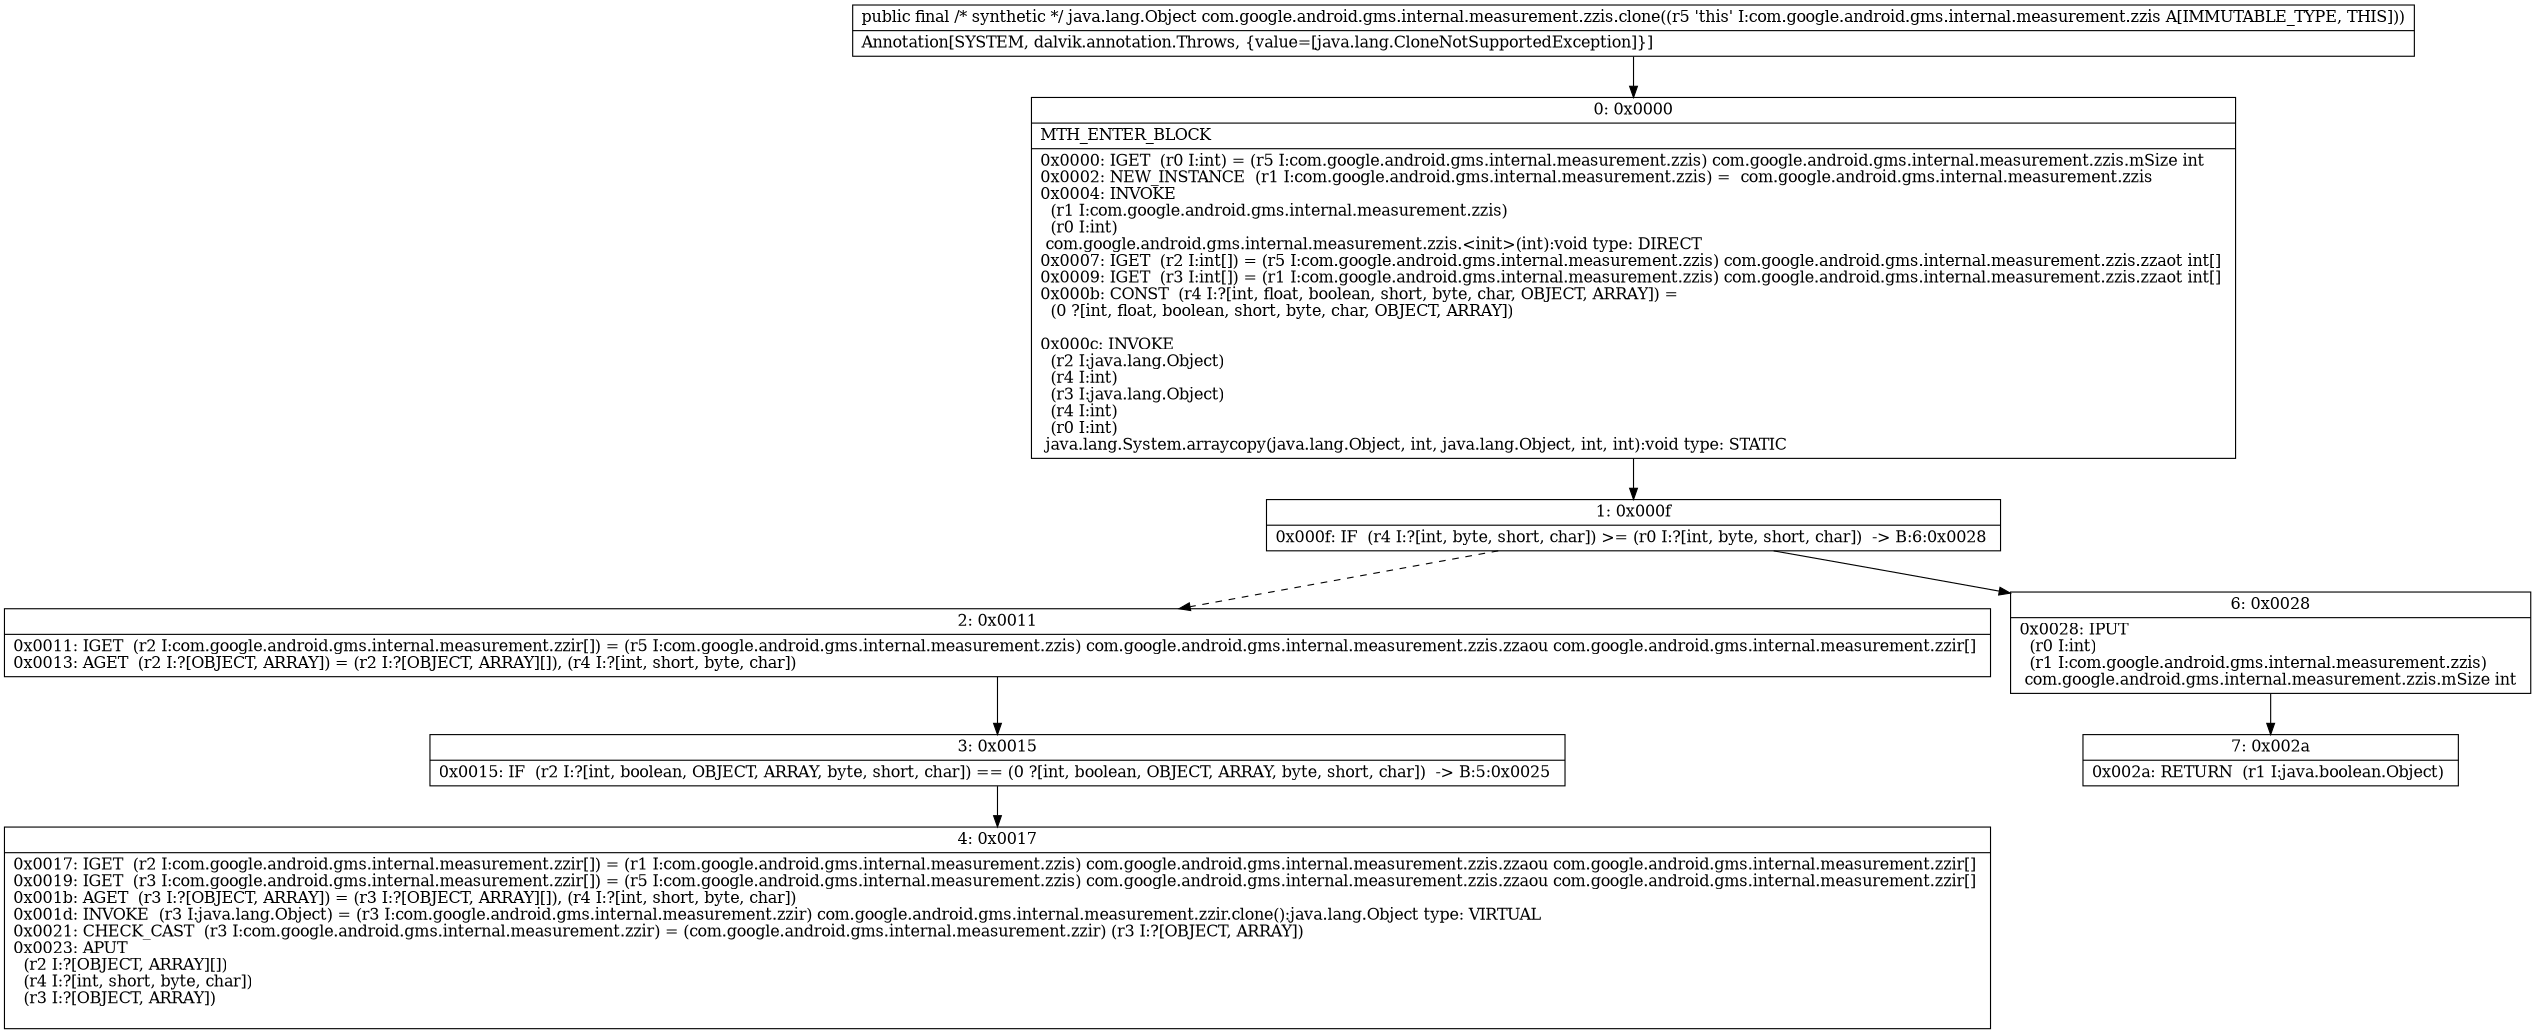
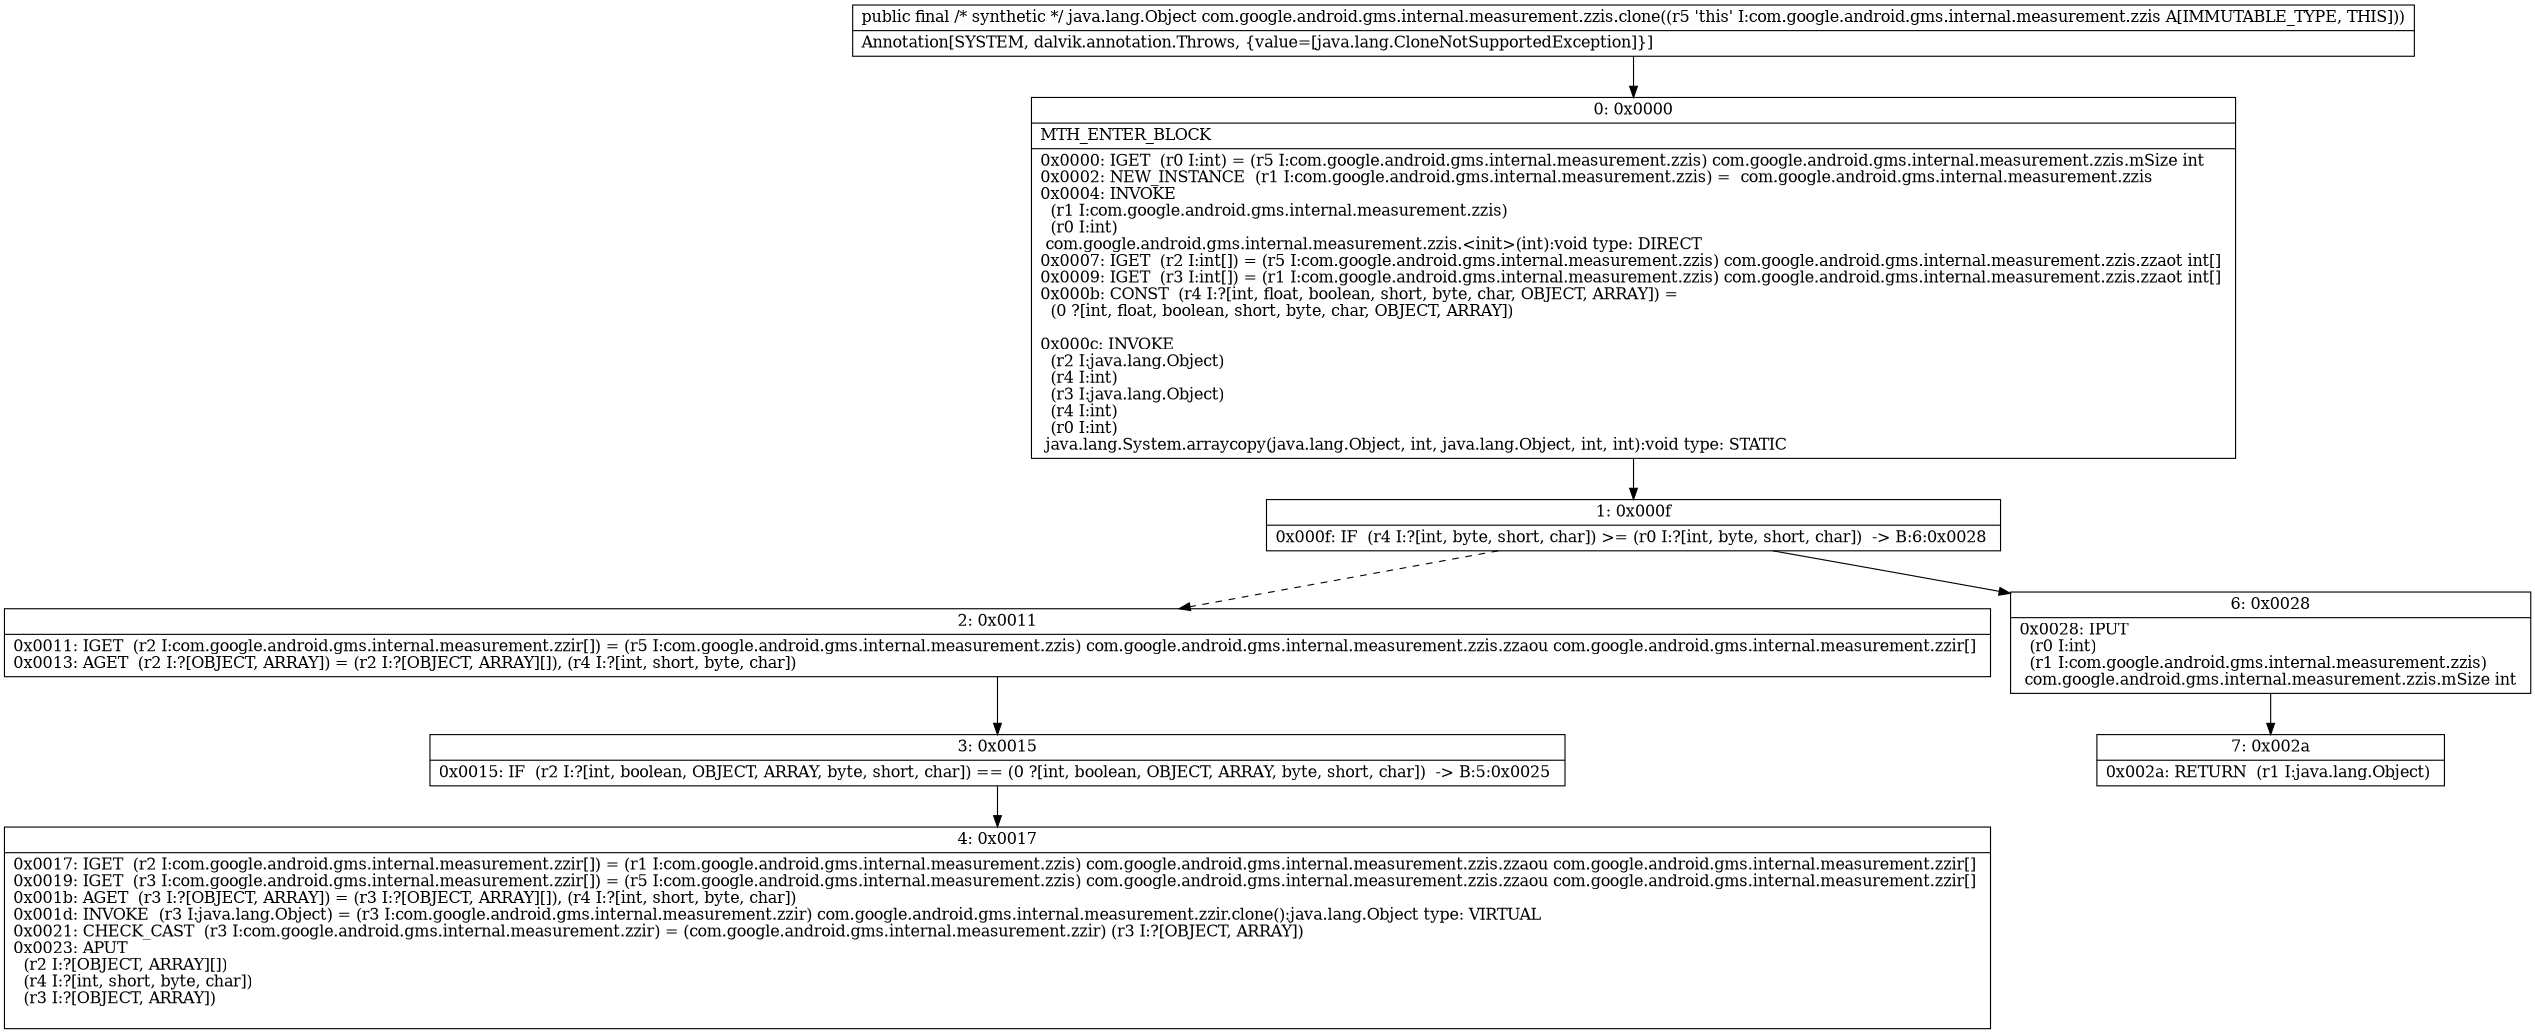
node "7: 0x002a": text "0x002a: RETURN  (r1 I:java.boolean.Object)" -> "0x002a: RETURN  (r1 I:java.lang.Object)"
